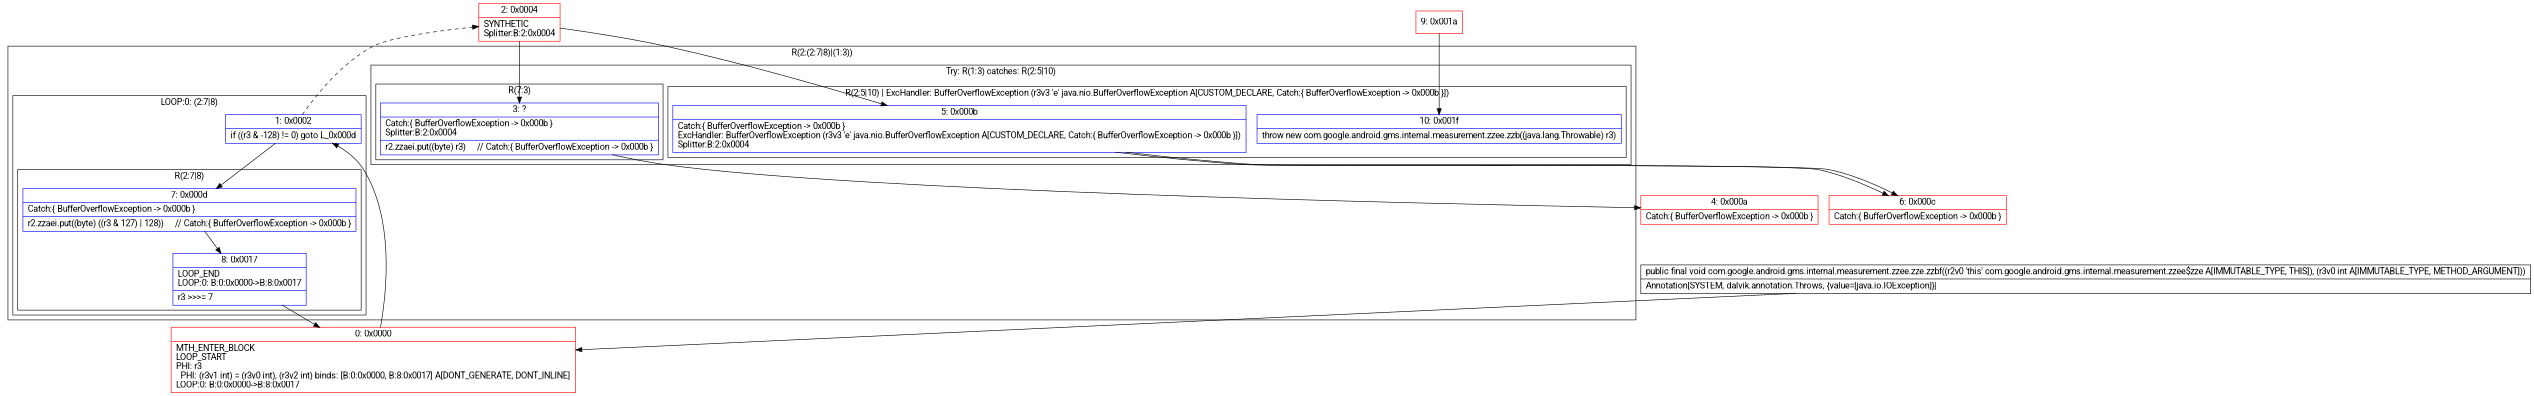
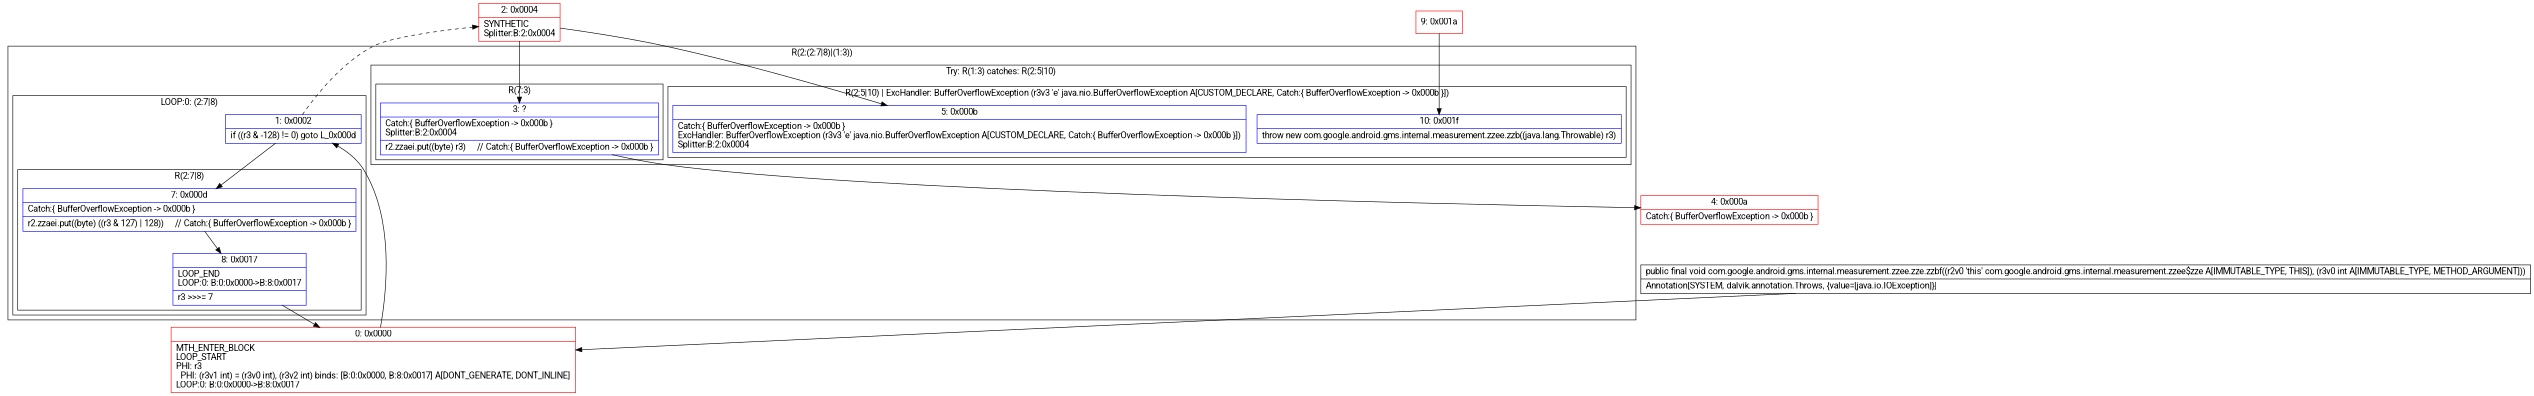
node "6: 0x000c": removed
